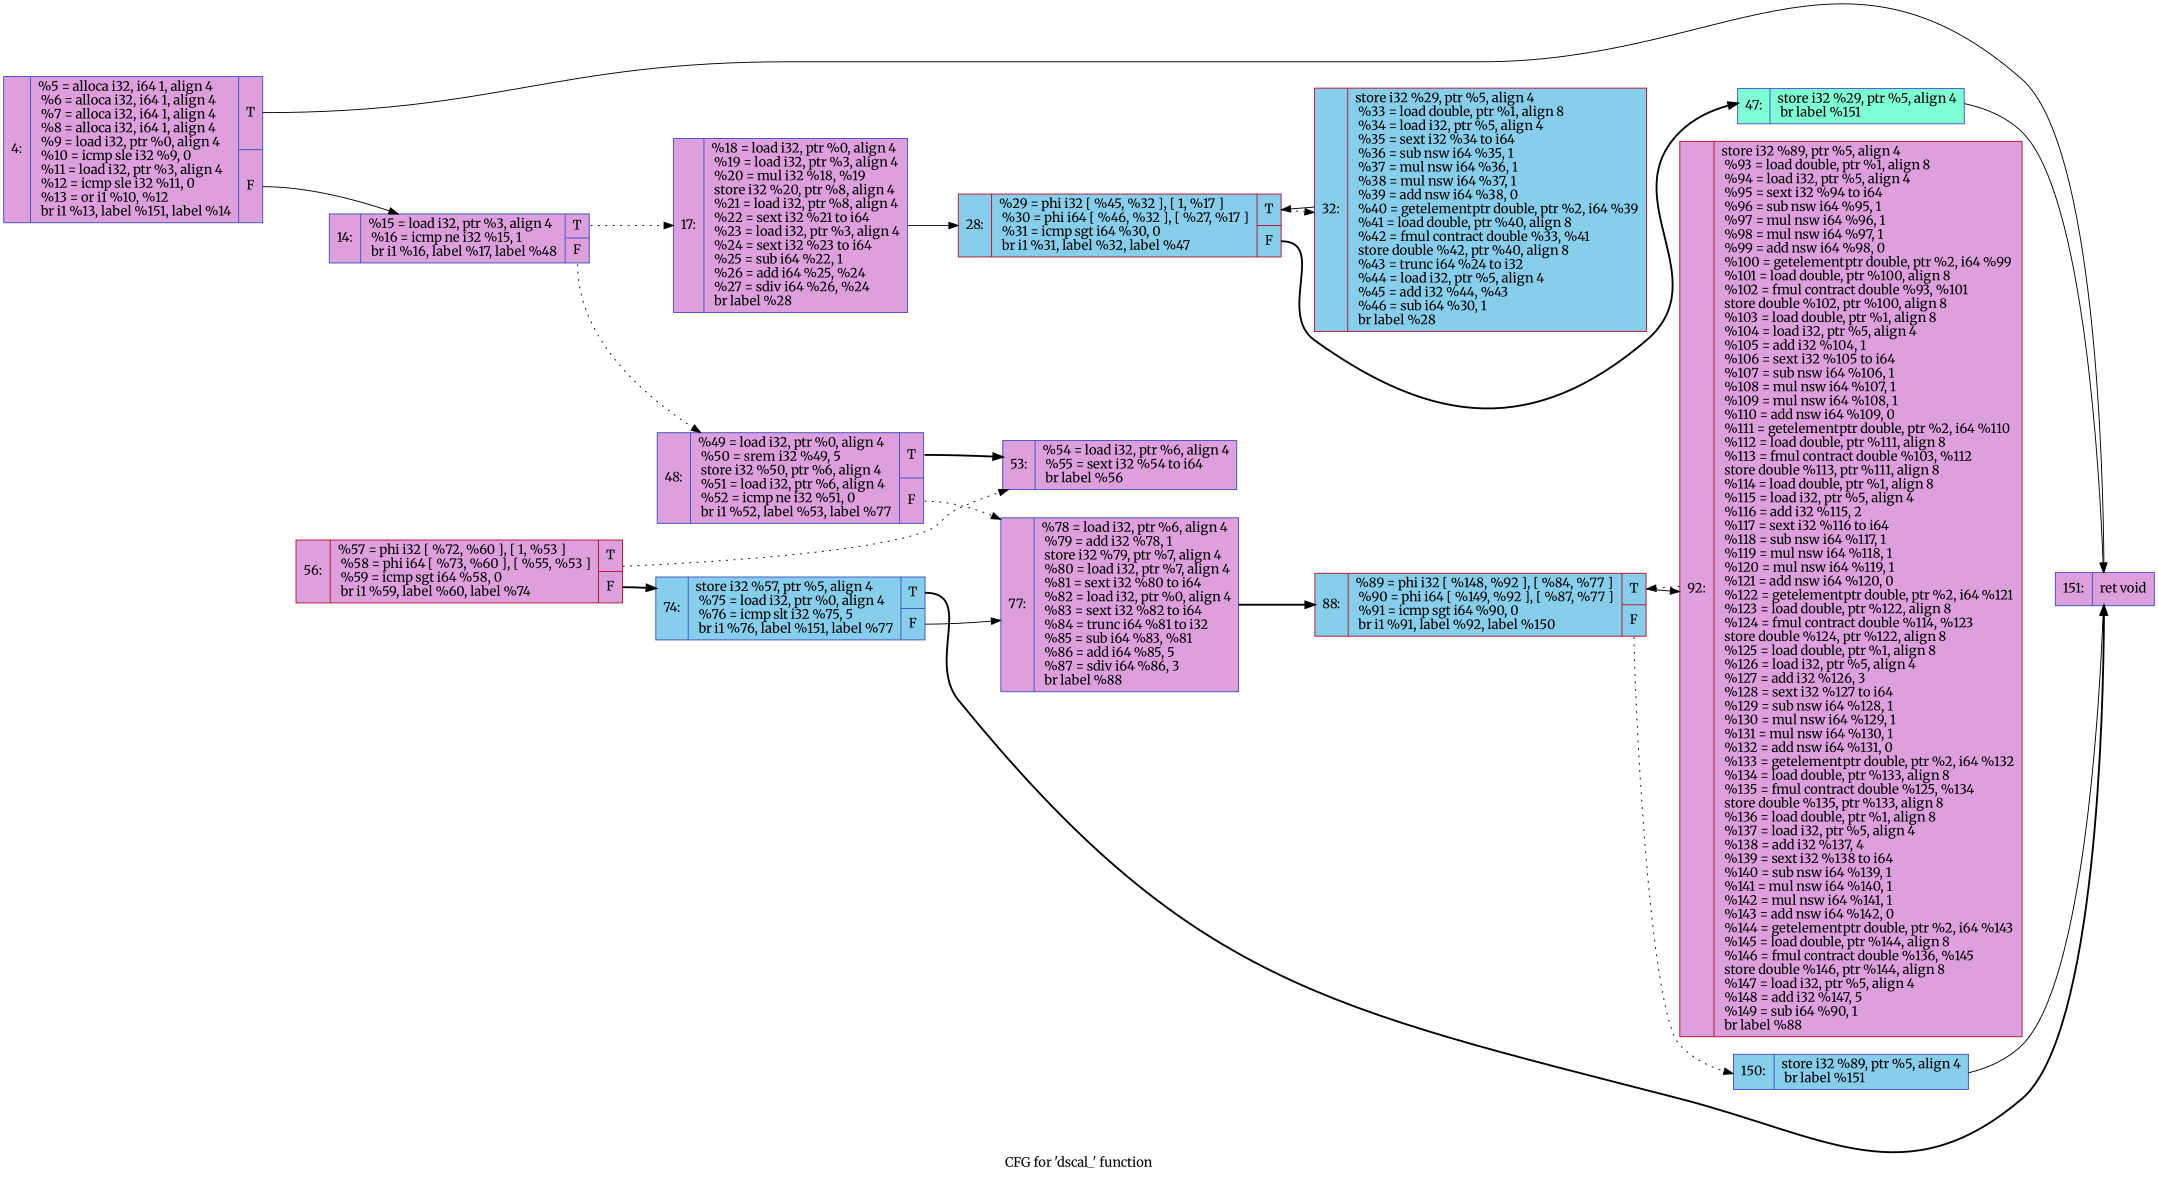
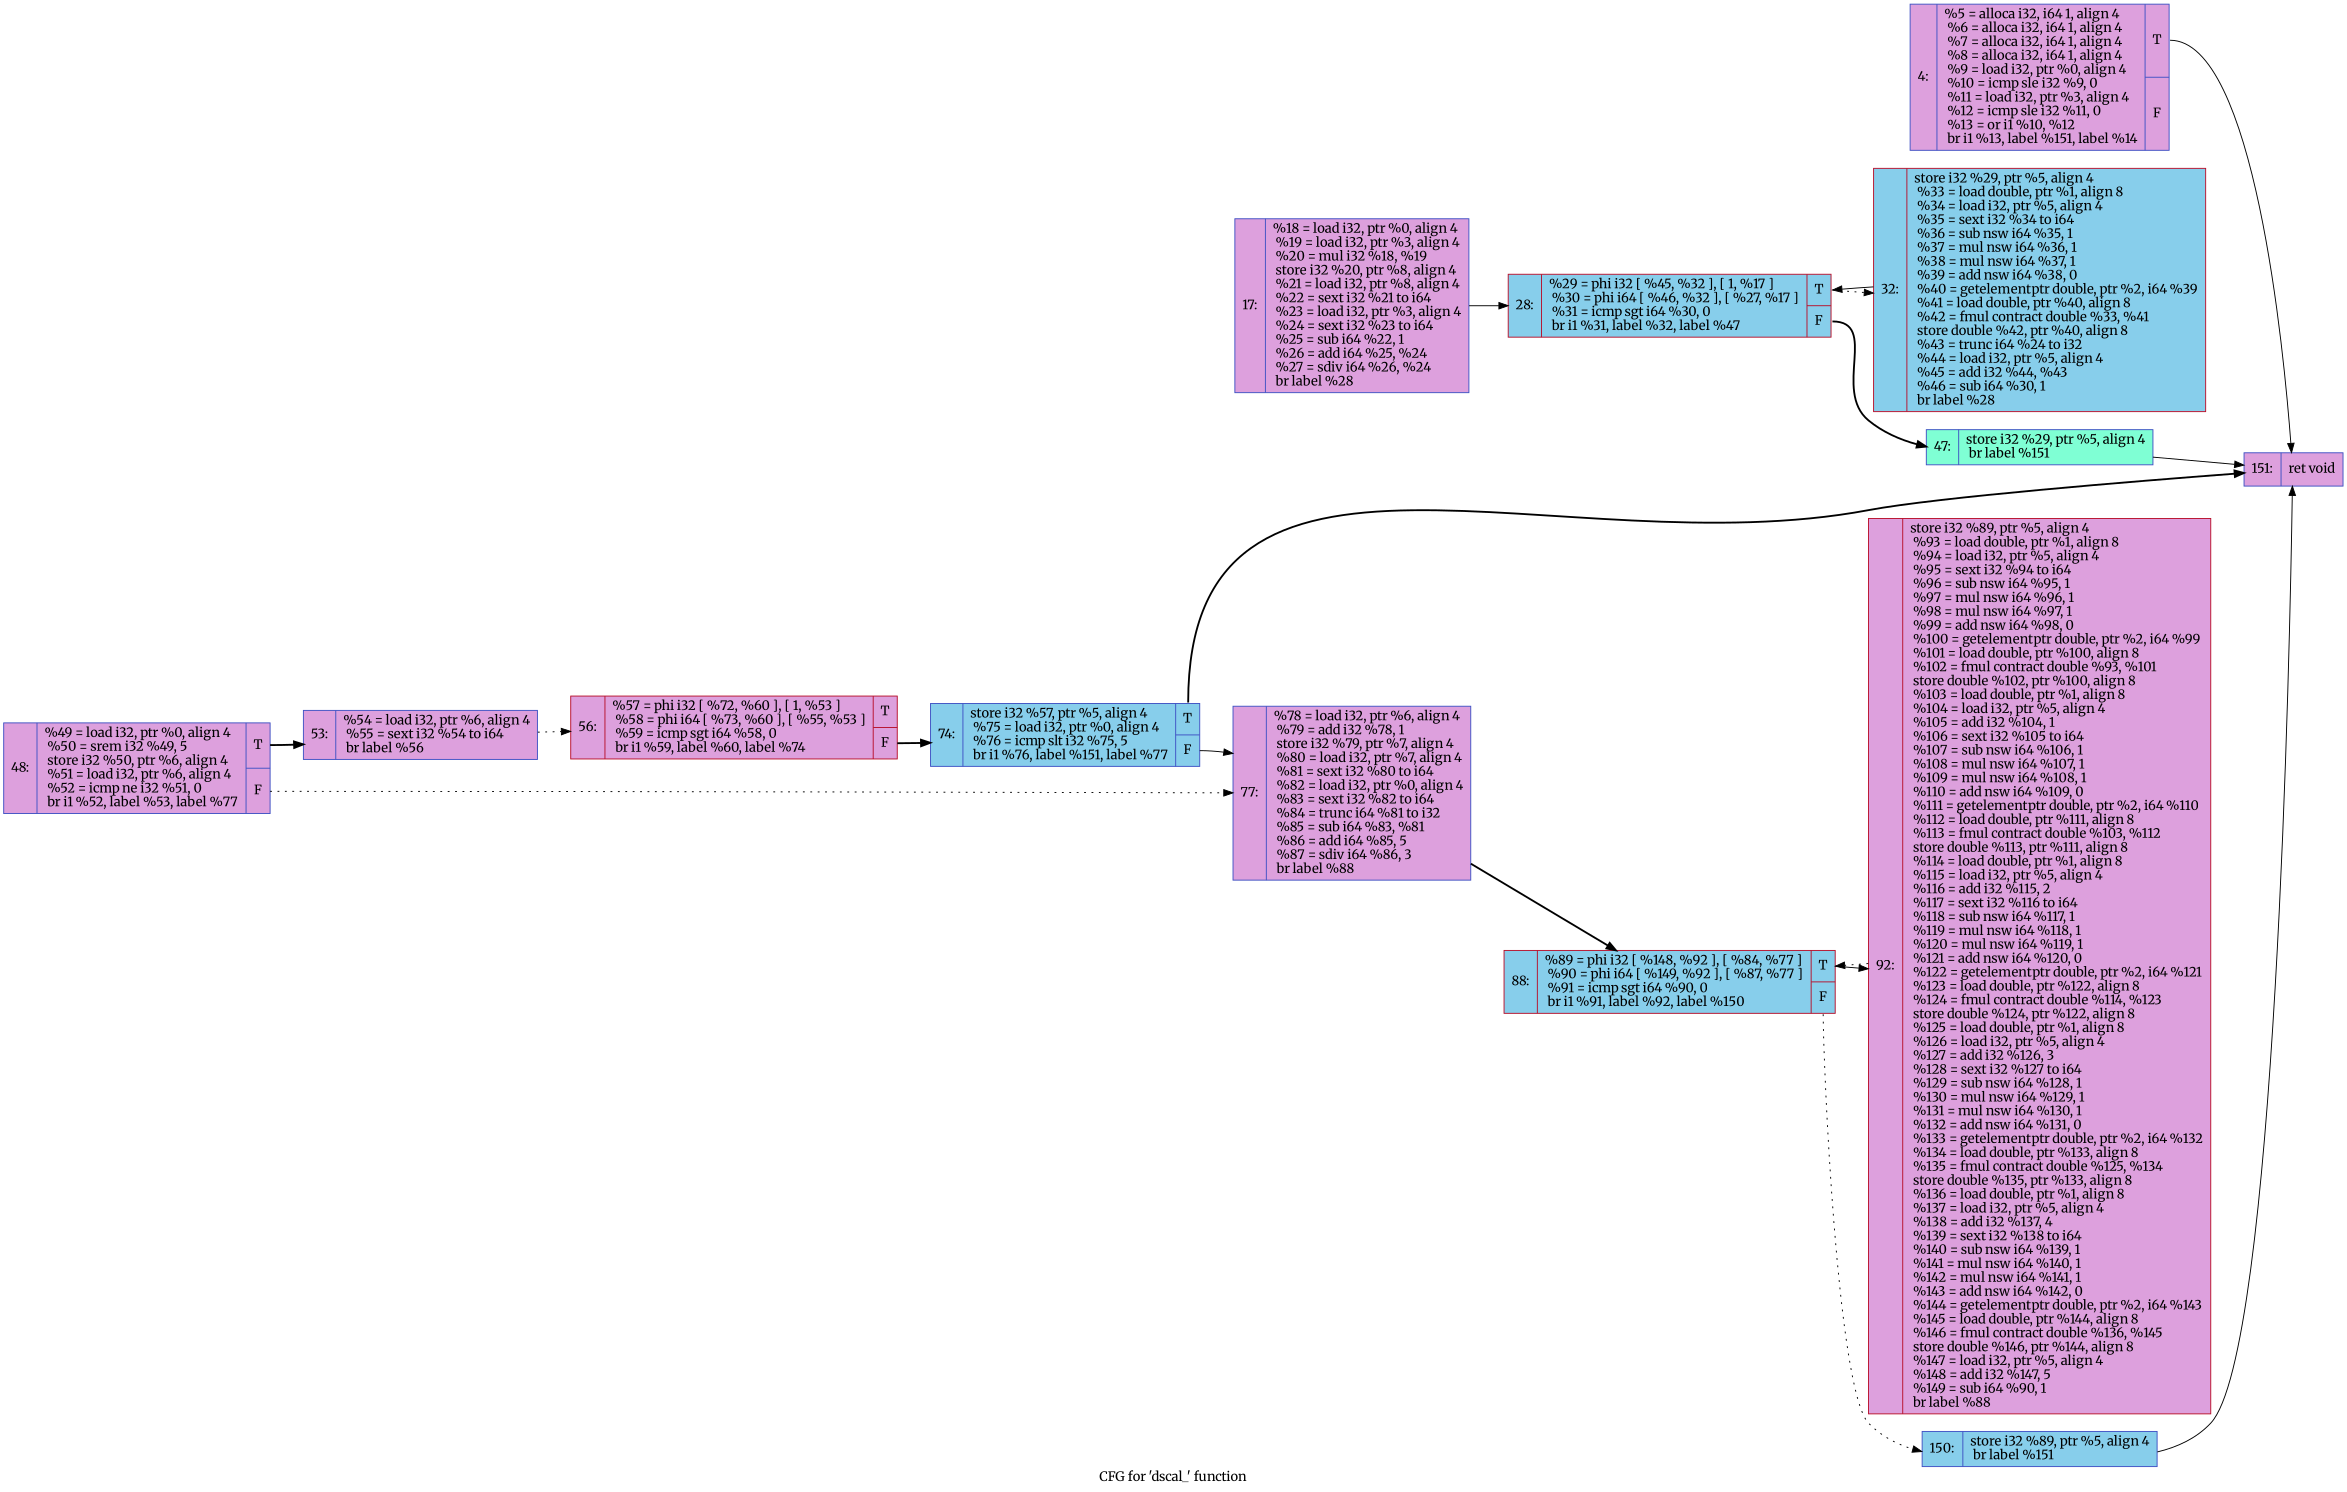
node "14:": removed
edge "56:" -> "53:": reversed
